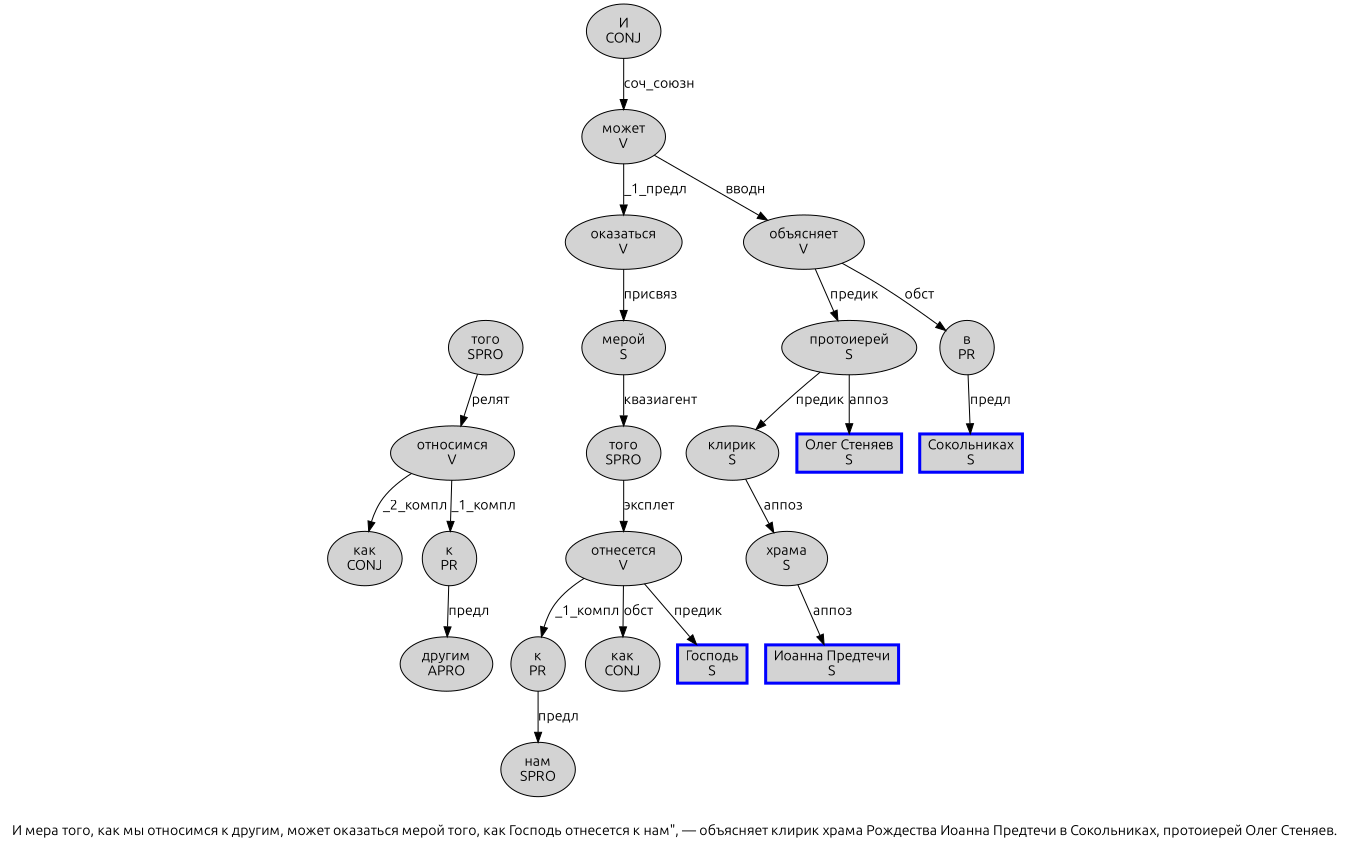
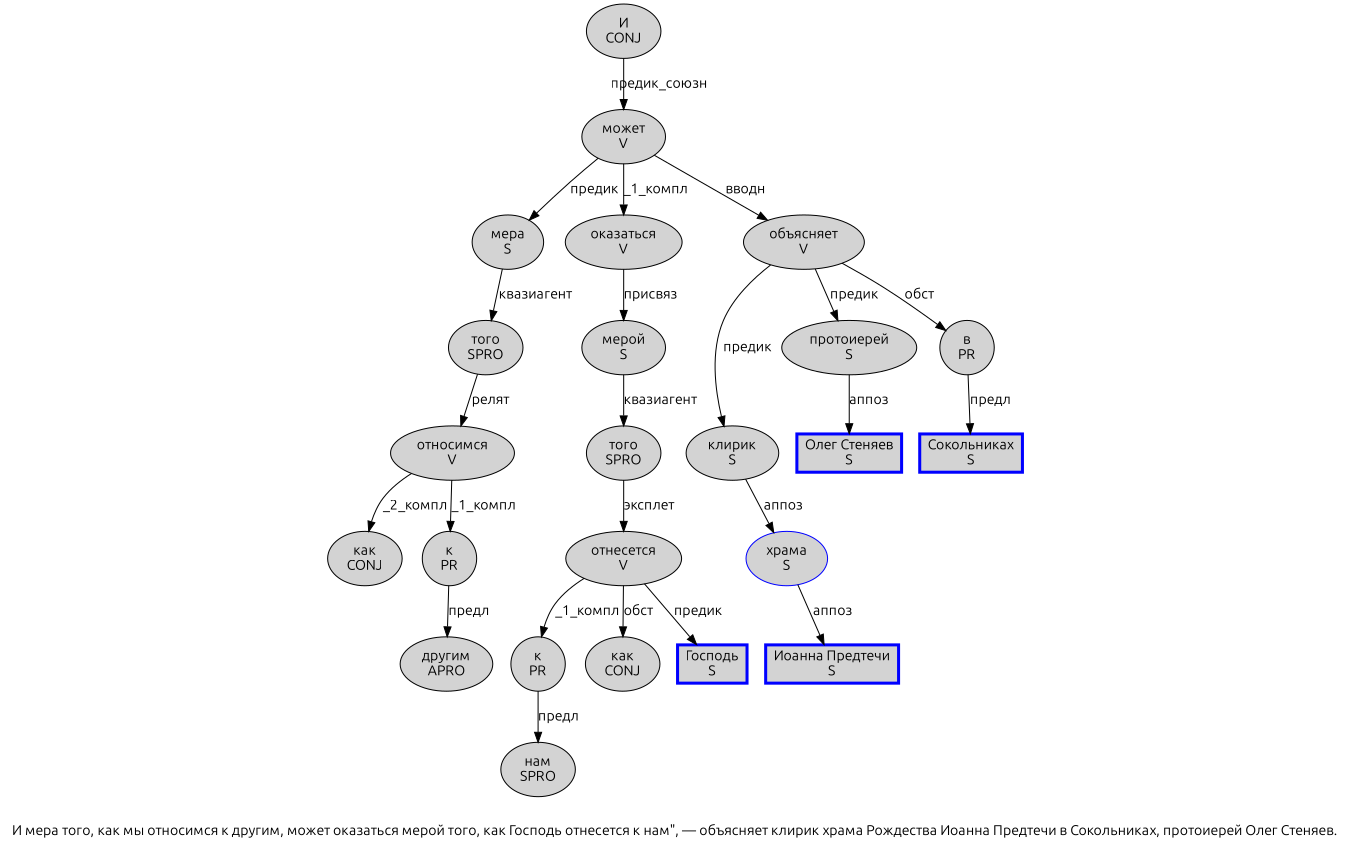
edge "И CONJ" -> "может V": label "соч_союзн" -> "предик_союзн"
edge "может V" -> "оказаться V": label "_1_предл" -> "_1_компл"
node "мера S": added
edge "протоиерей S" -> "клирик S": now "объясняет V" -> "клирик S"
node "храма S": color black -> blue
